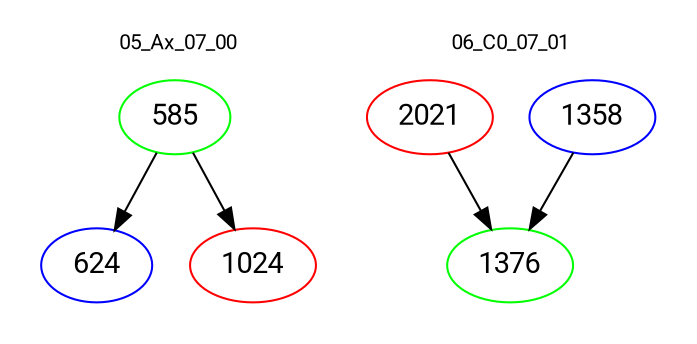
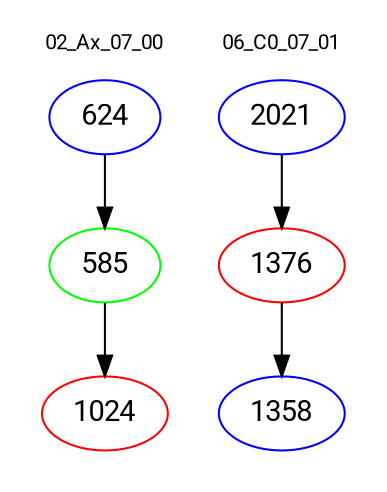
cluster "05_Ax_07_00": label "05_Ax_07_00" -> "02_Ax_07_00"
node "2021": color red -> blue
edge "585" -> "624": reversed
edge "1358" -> "1376": reversed
node "1376": color green -> red
